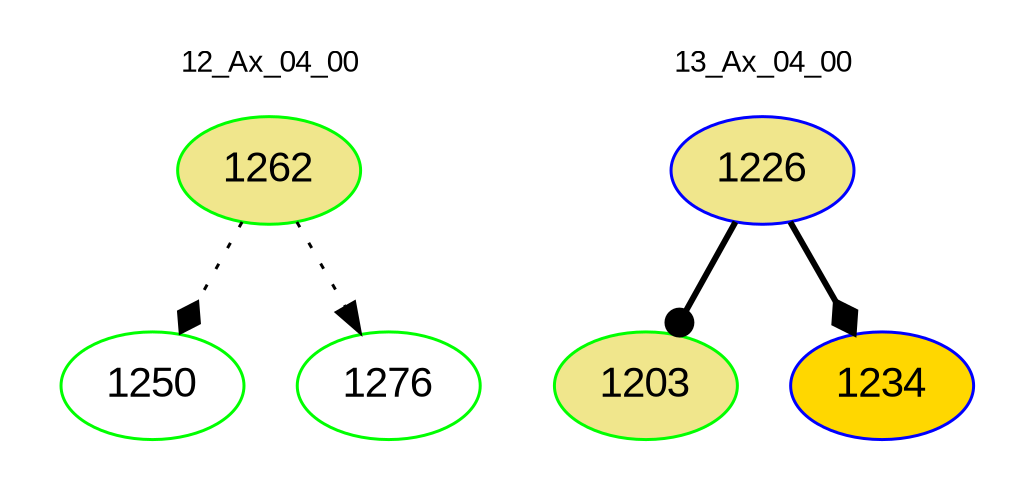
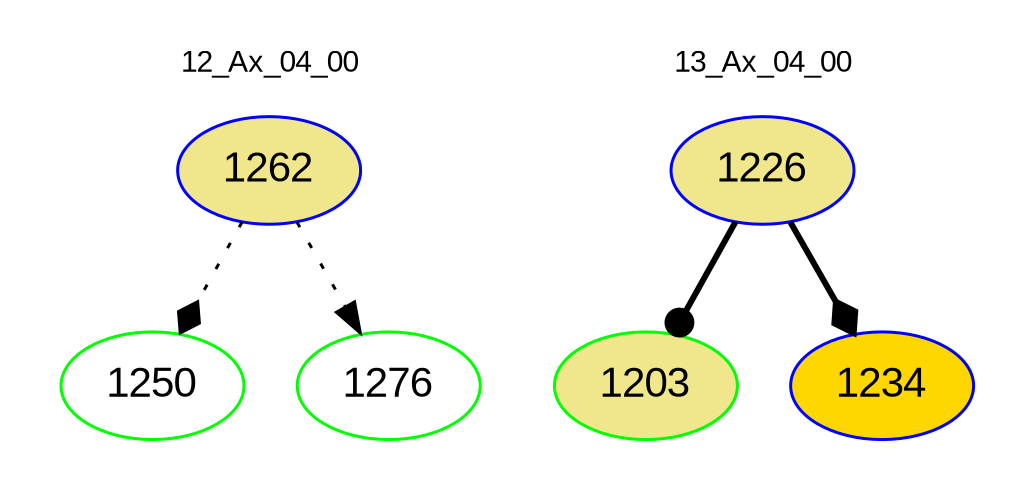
node "1262": color green -> blue
